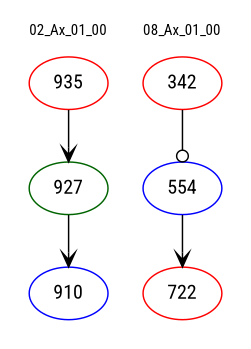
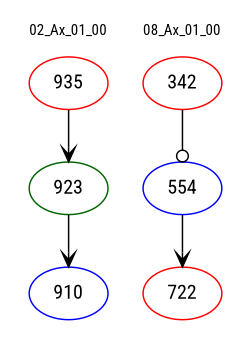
node "927": label "927" -> "923"
